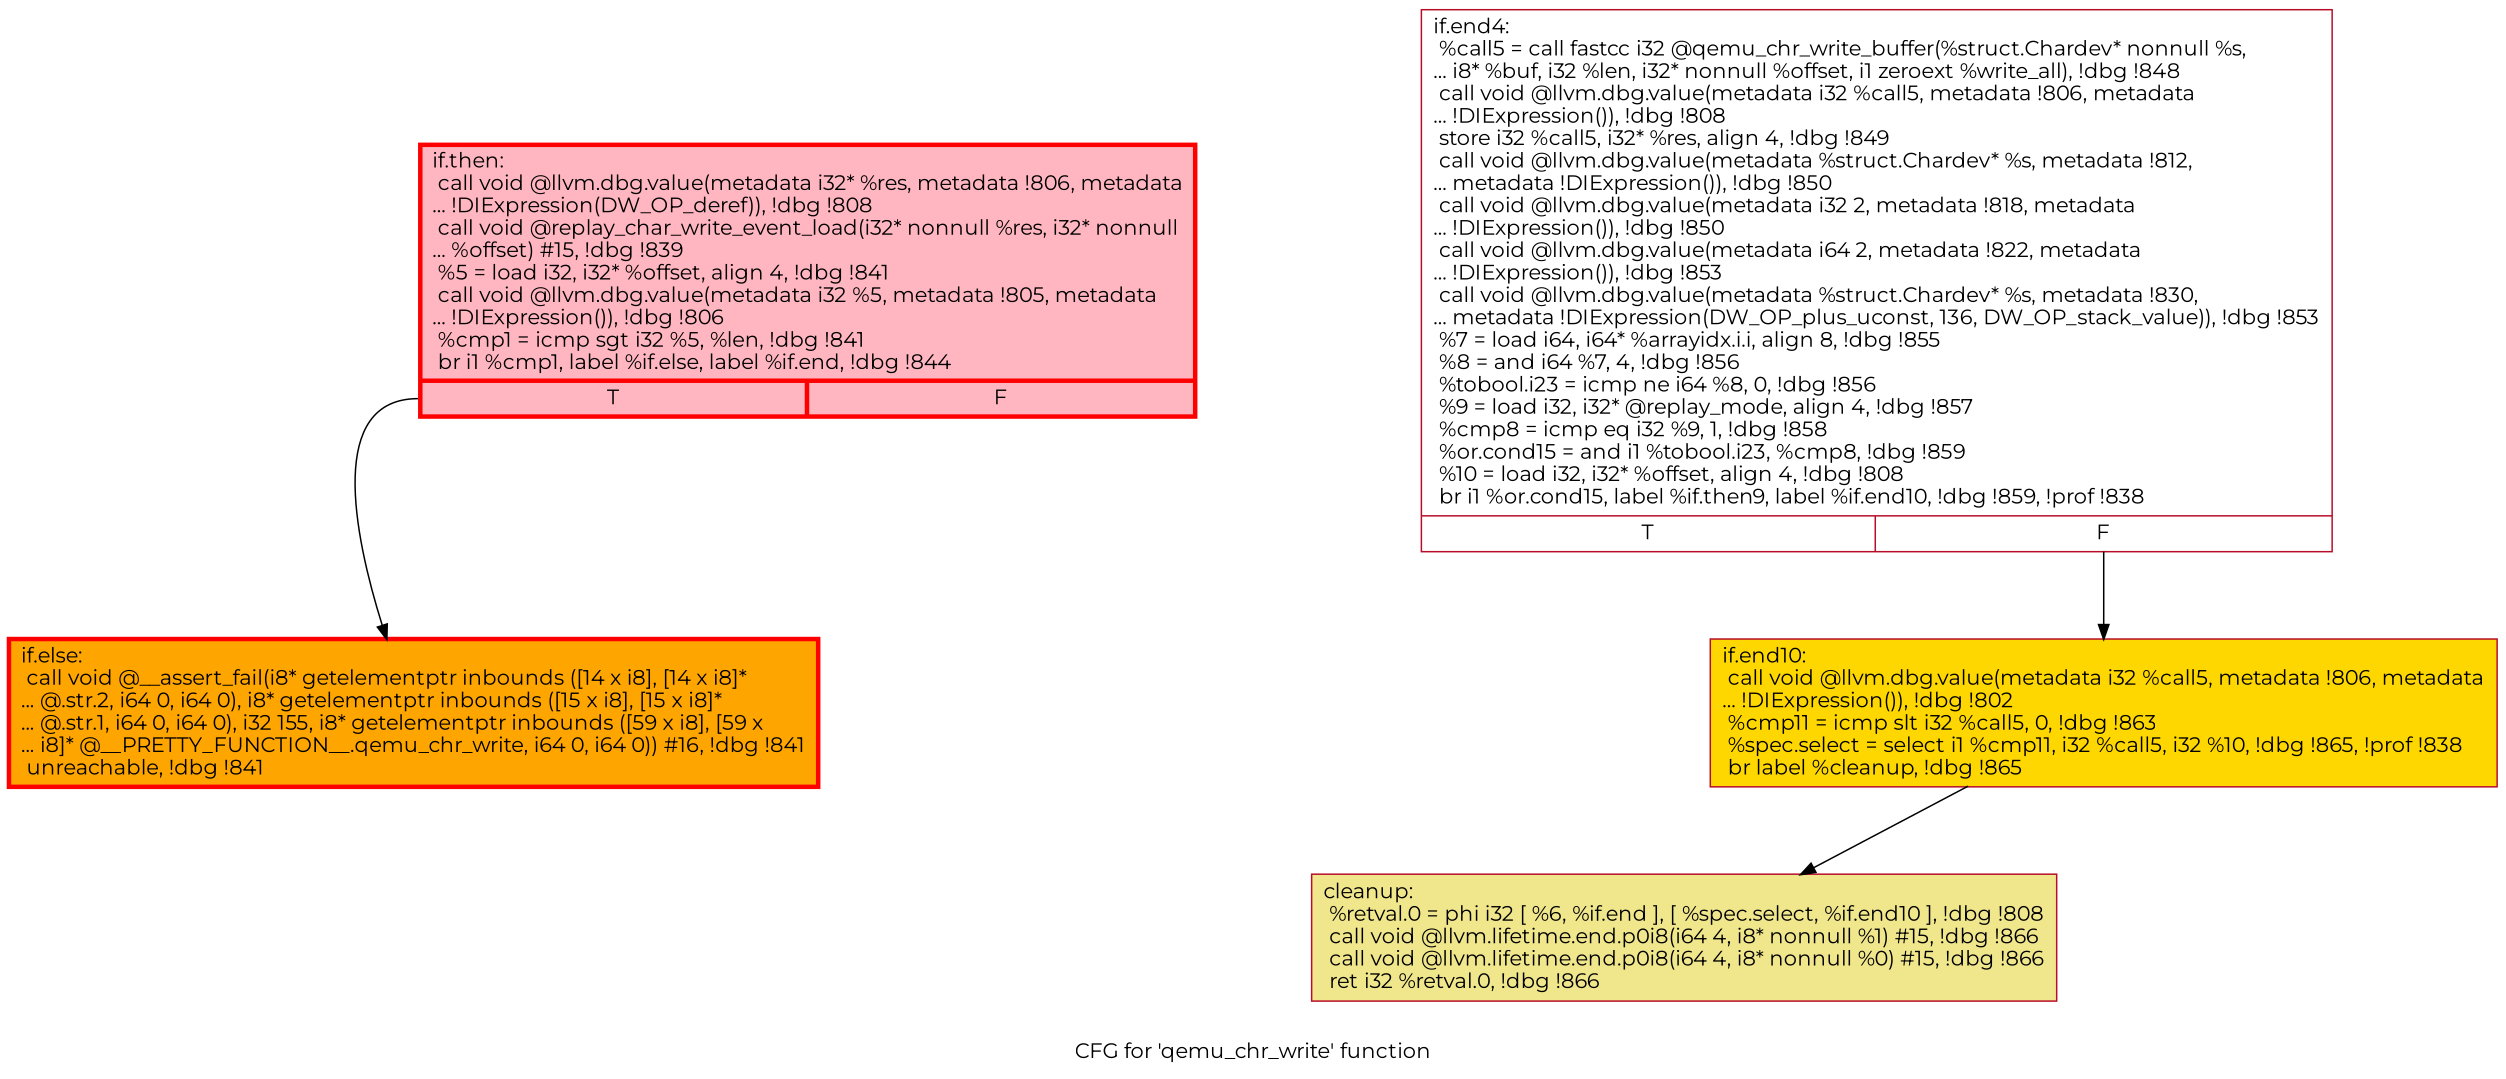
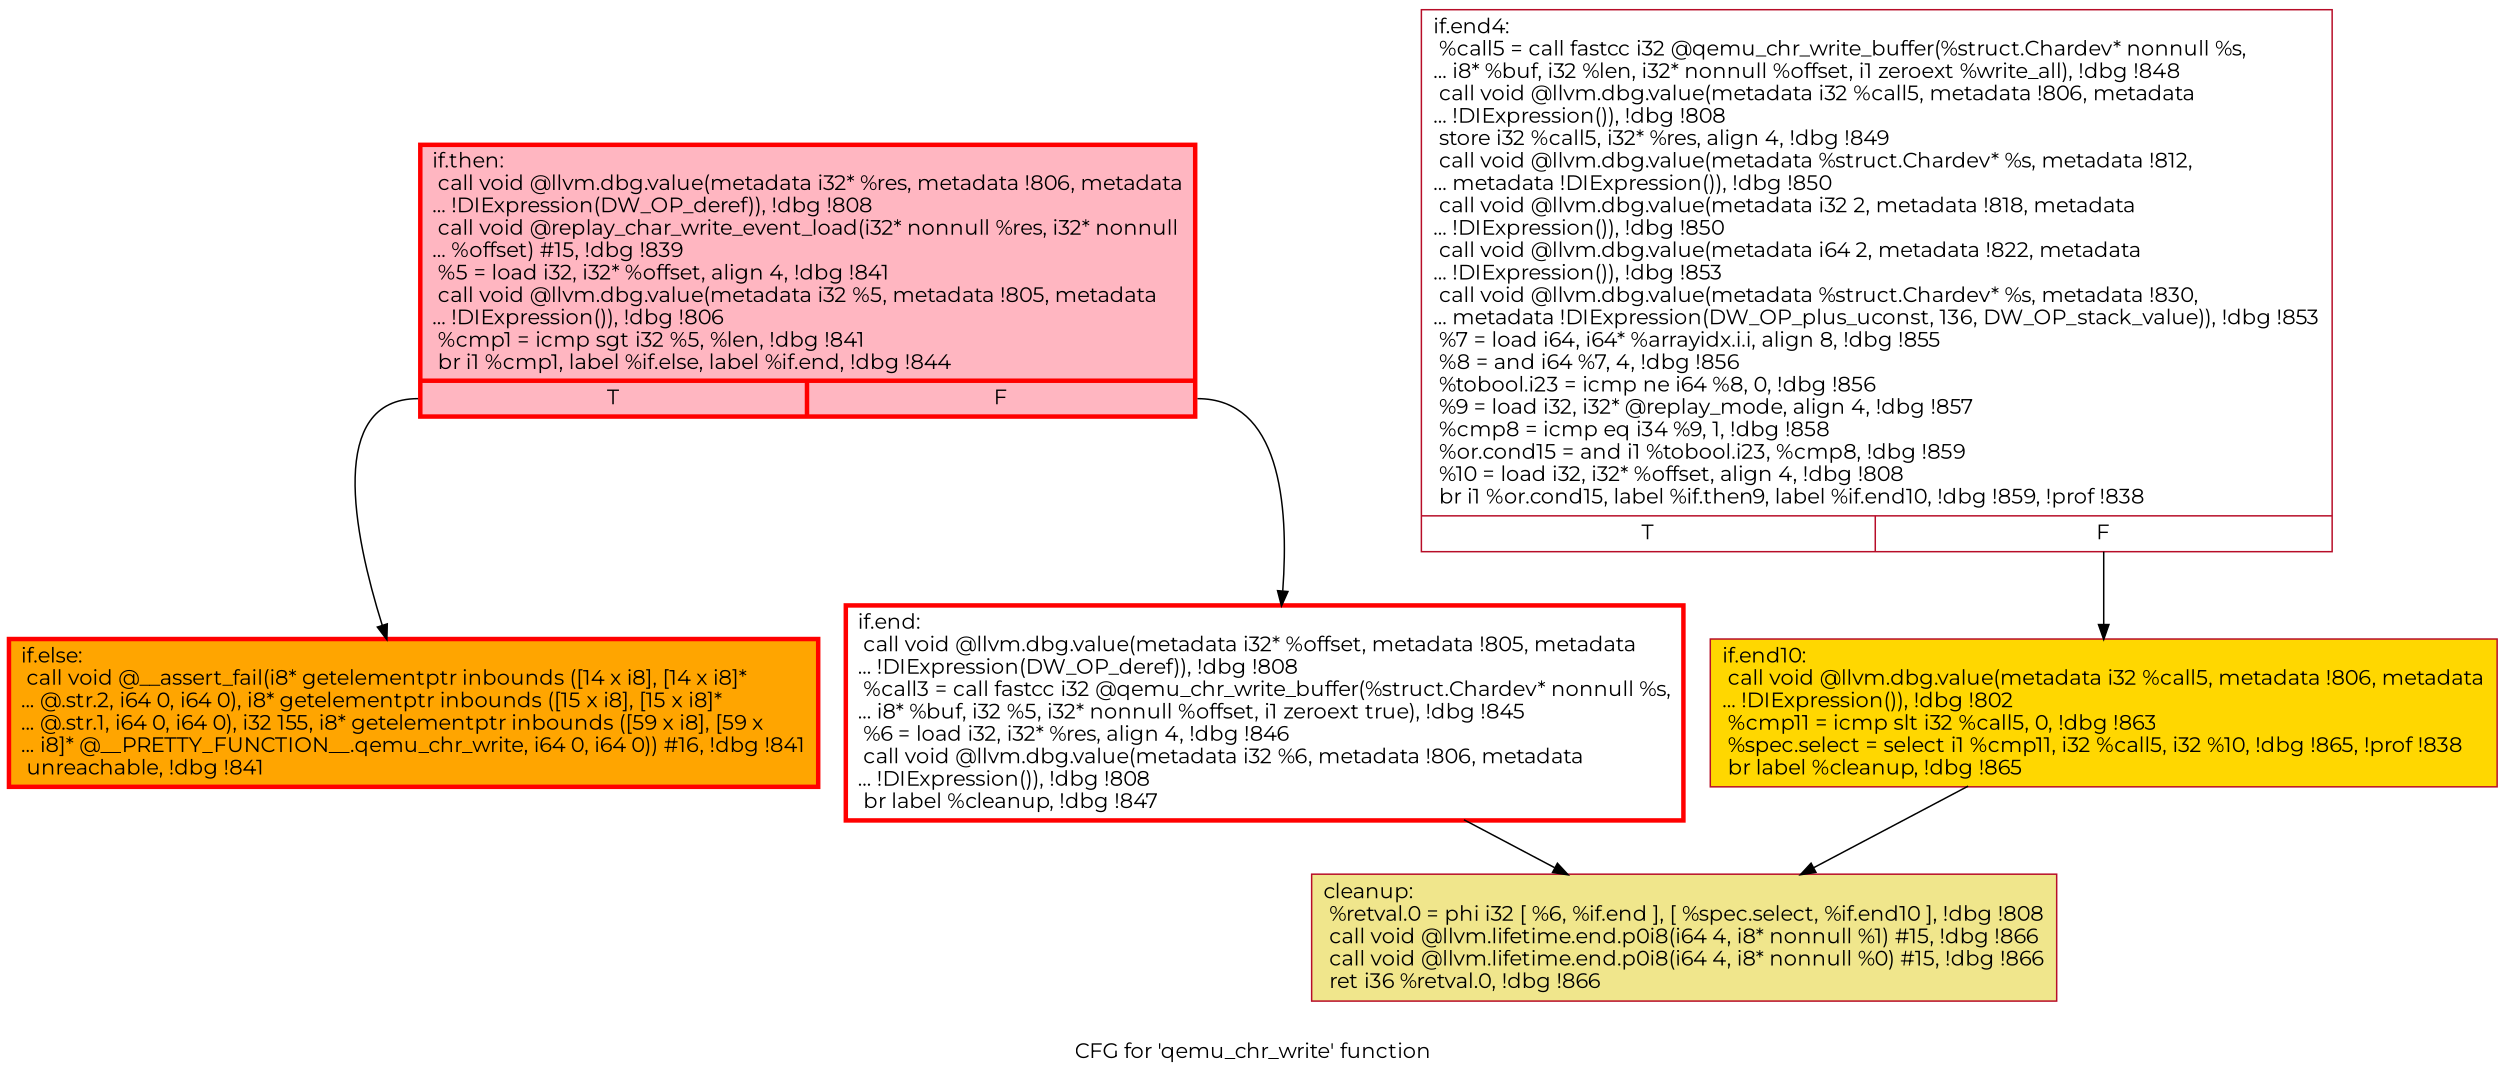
node "if.end4:": text "%cmp8 = icmp eq i32 %9, 1, !dbg !858" -> "%cmp8 = icmp eq i34 %9, 1, !dbg !858"
node "if.end:": added
node "cleanup:": text "ret i32 %retval.0, !dbg !866" -> "ret i36 %retval.0, !dbg !866"
